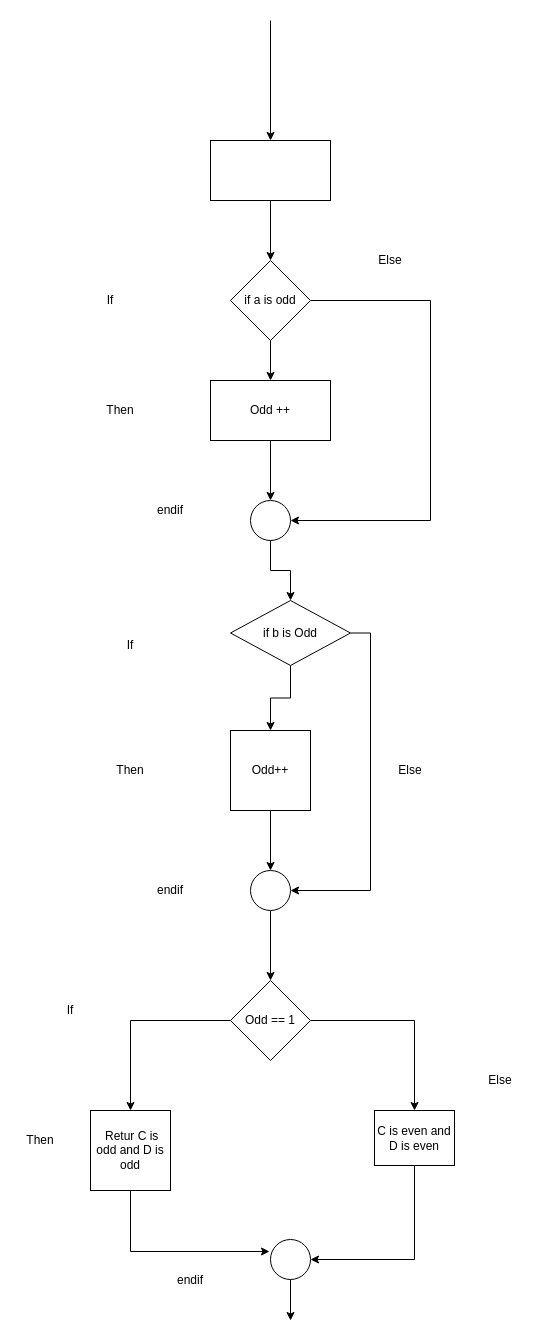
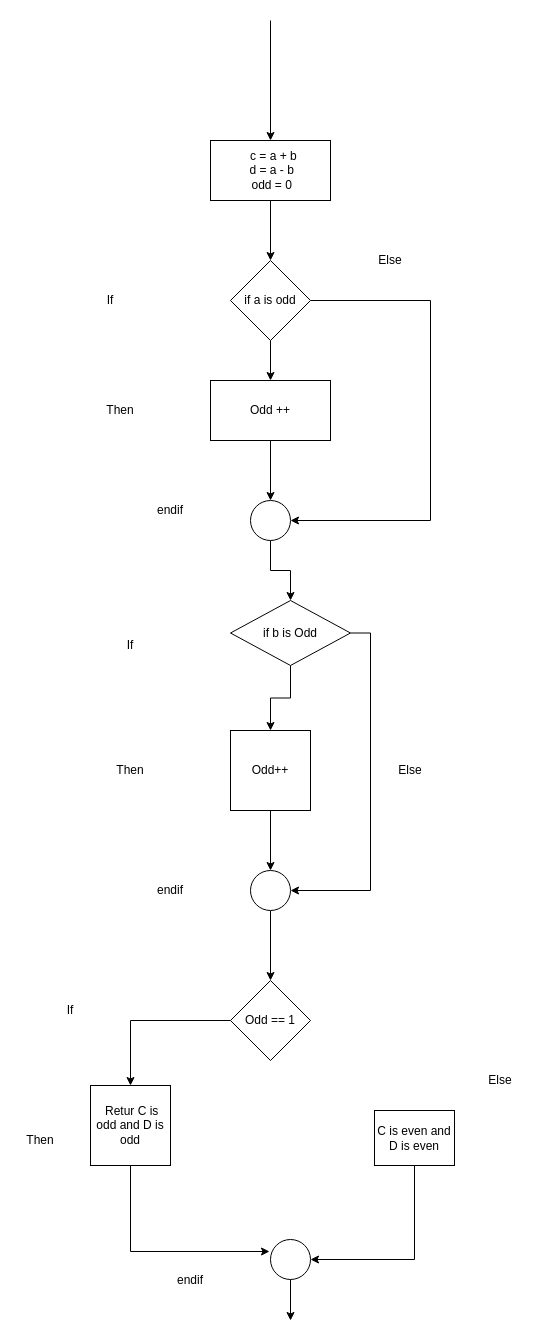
node "c = a + b d = a - b odd = 0": added
edge "Odd == 1" -> "C is even and D is even": removed
node "Retur C is odd and D is odd": moved (131, 1151) -> (131, 1126)
